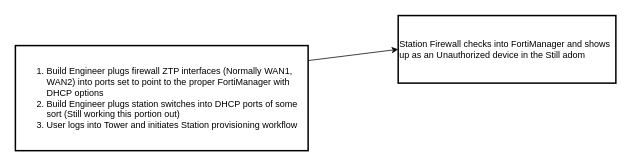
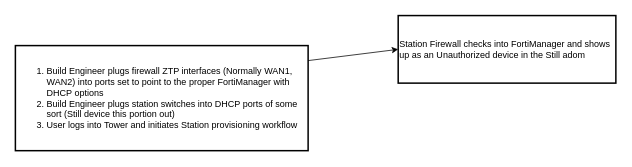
node "Build Engineer plugs firewall ZTP interfaces (Normally WAN1, WAN2) into ports set to point to the proper FortiManager with DHCP options Build Engineer plugs station switches into DHCP ports of some sort (Still working this portion out) User logs into Tower and initiates Station provisioning workflow": label "Build Engineer plugs firewall ZTP interfaces (Normally WAN1, WAN2) into ports set to point to the proper FortiManager with DHCP options Build Engineer plugs station switches into DHCP ports of some sort (Still working this portion out) User logs into Tower and initiates Station provisioning workflow" -> "Build Engineer plugs firewall ZTP interfaces (Normally WAN1, WAN2) into ports set to point to the proper FortiManager with DHCP options Build Engineer plugs station switches into DHCP ports of some sort (Still device this portion out) User logs into Tower and initiates Station provisioning workflow"
